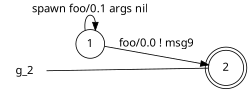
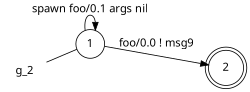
edge "2" -- "g_2": now "1" -- "g_2"
